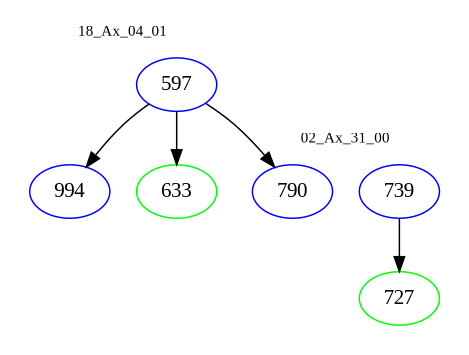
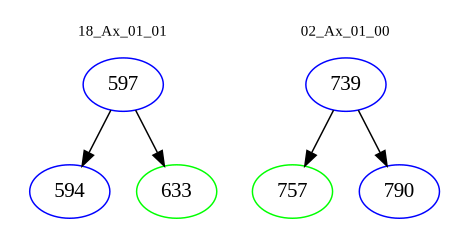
cluster "18_Ax_04_01": label "18_Ax_04_01" -> "18_Ax_01_01"
edge "597" -> "790": now "739" -> "790"
cluster "02_Ax_31_00": label "02_Ax_31_00" -> "02_Ax_01_00"
node "994": label "994" -> "594"
node "727": label "727" -> "757"
